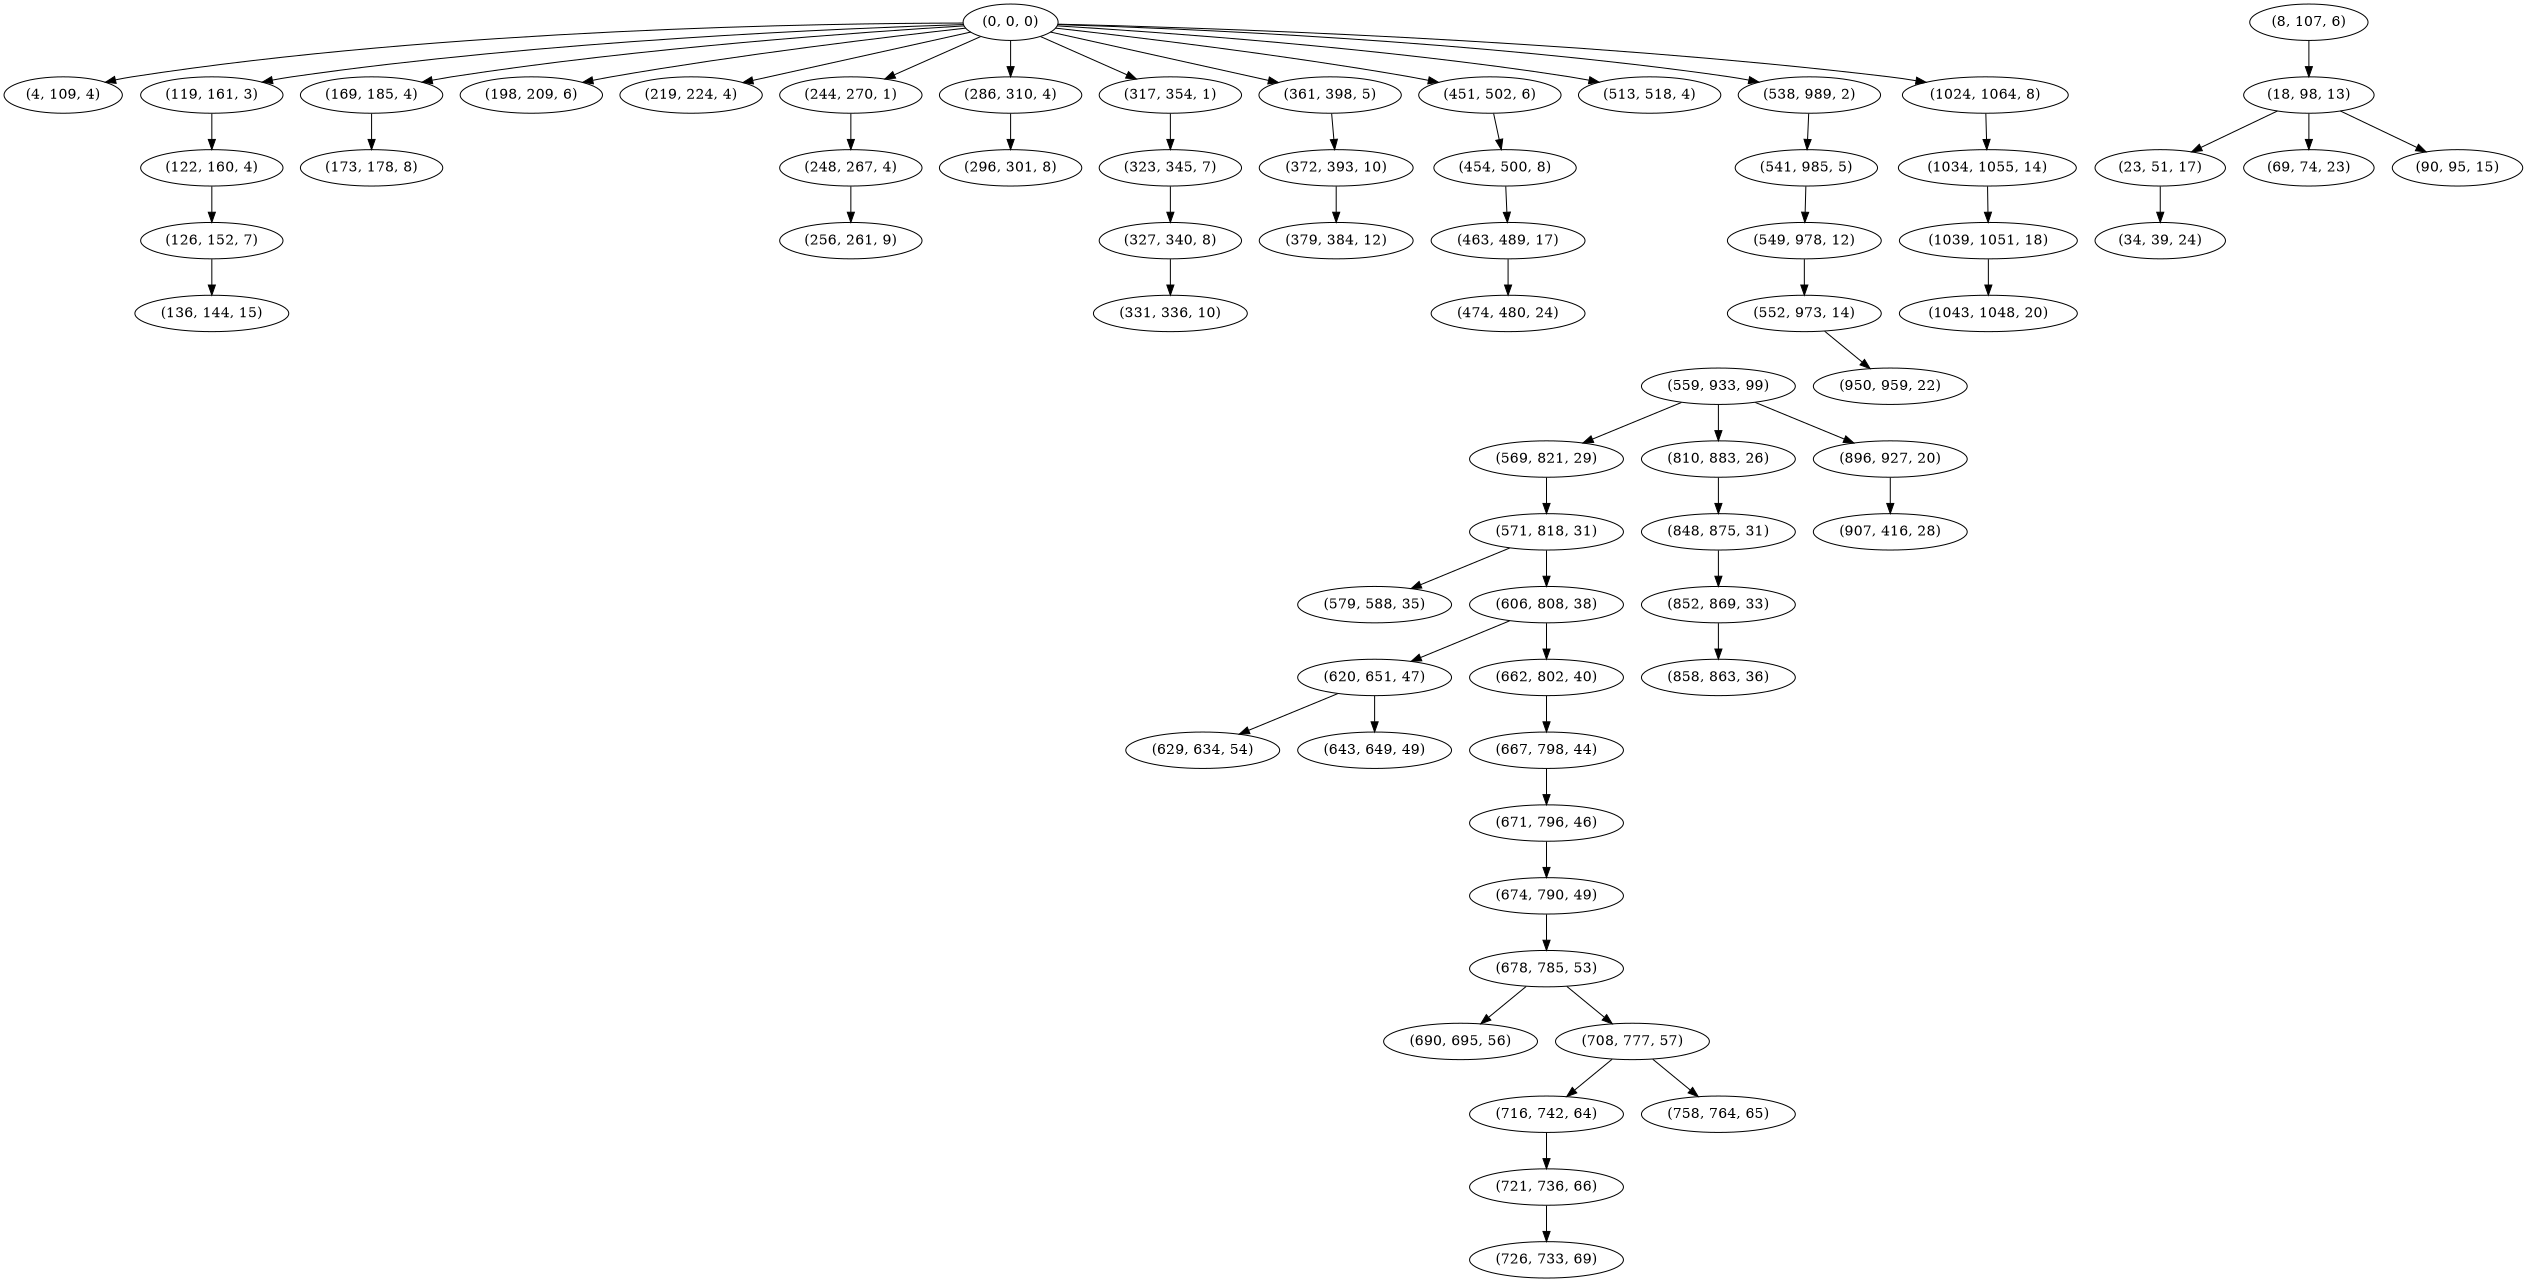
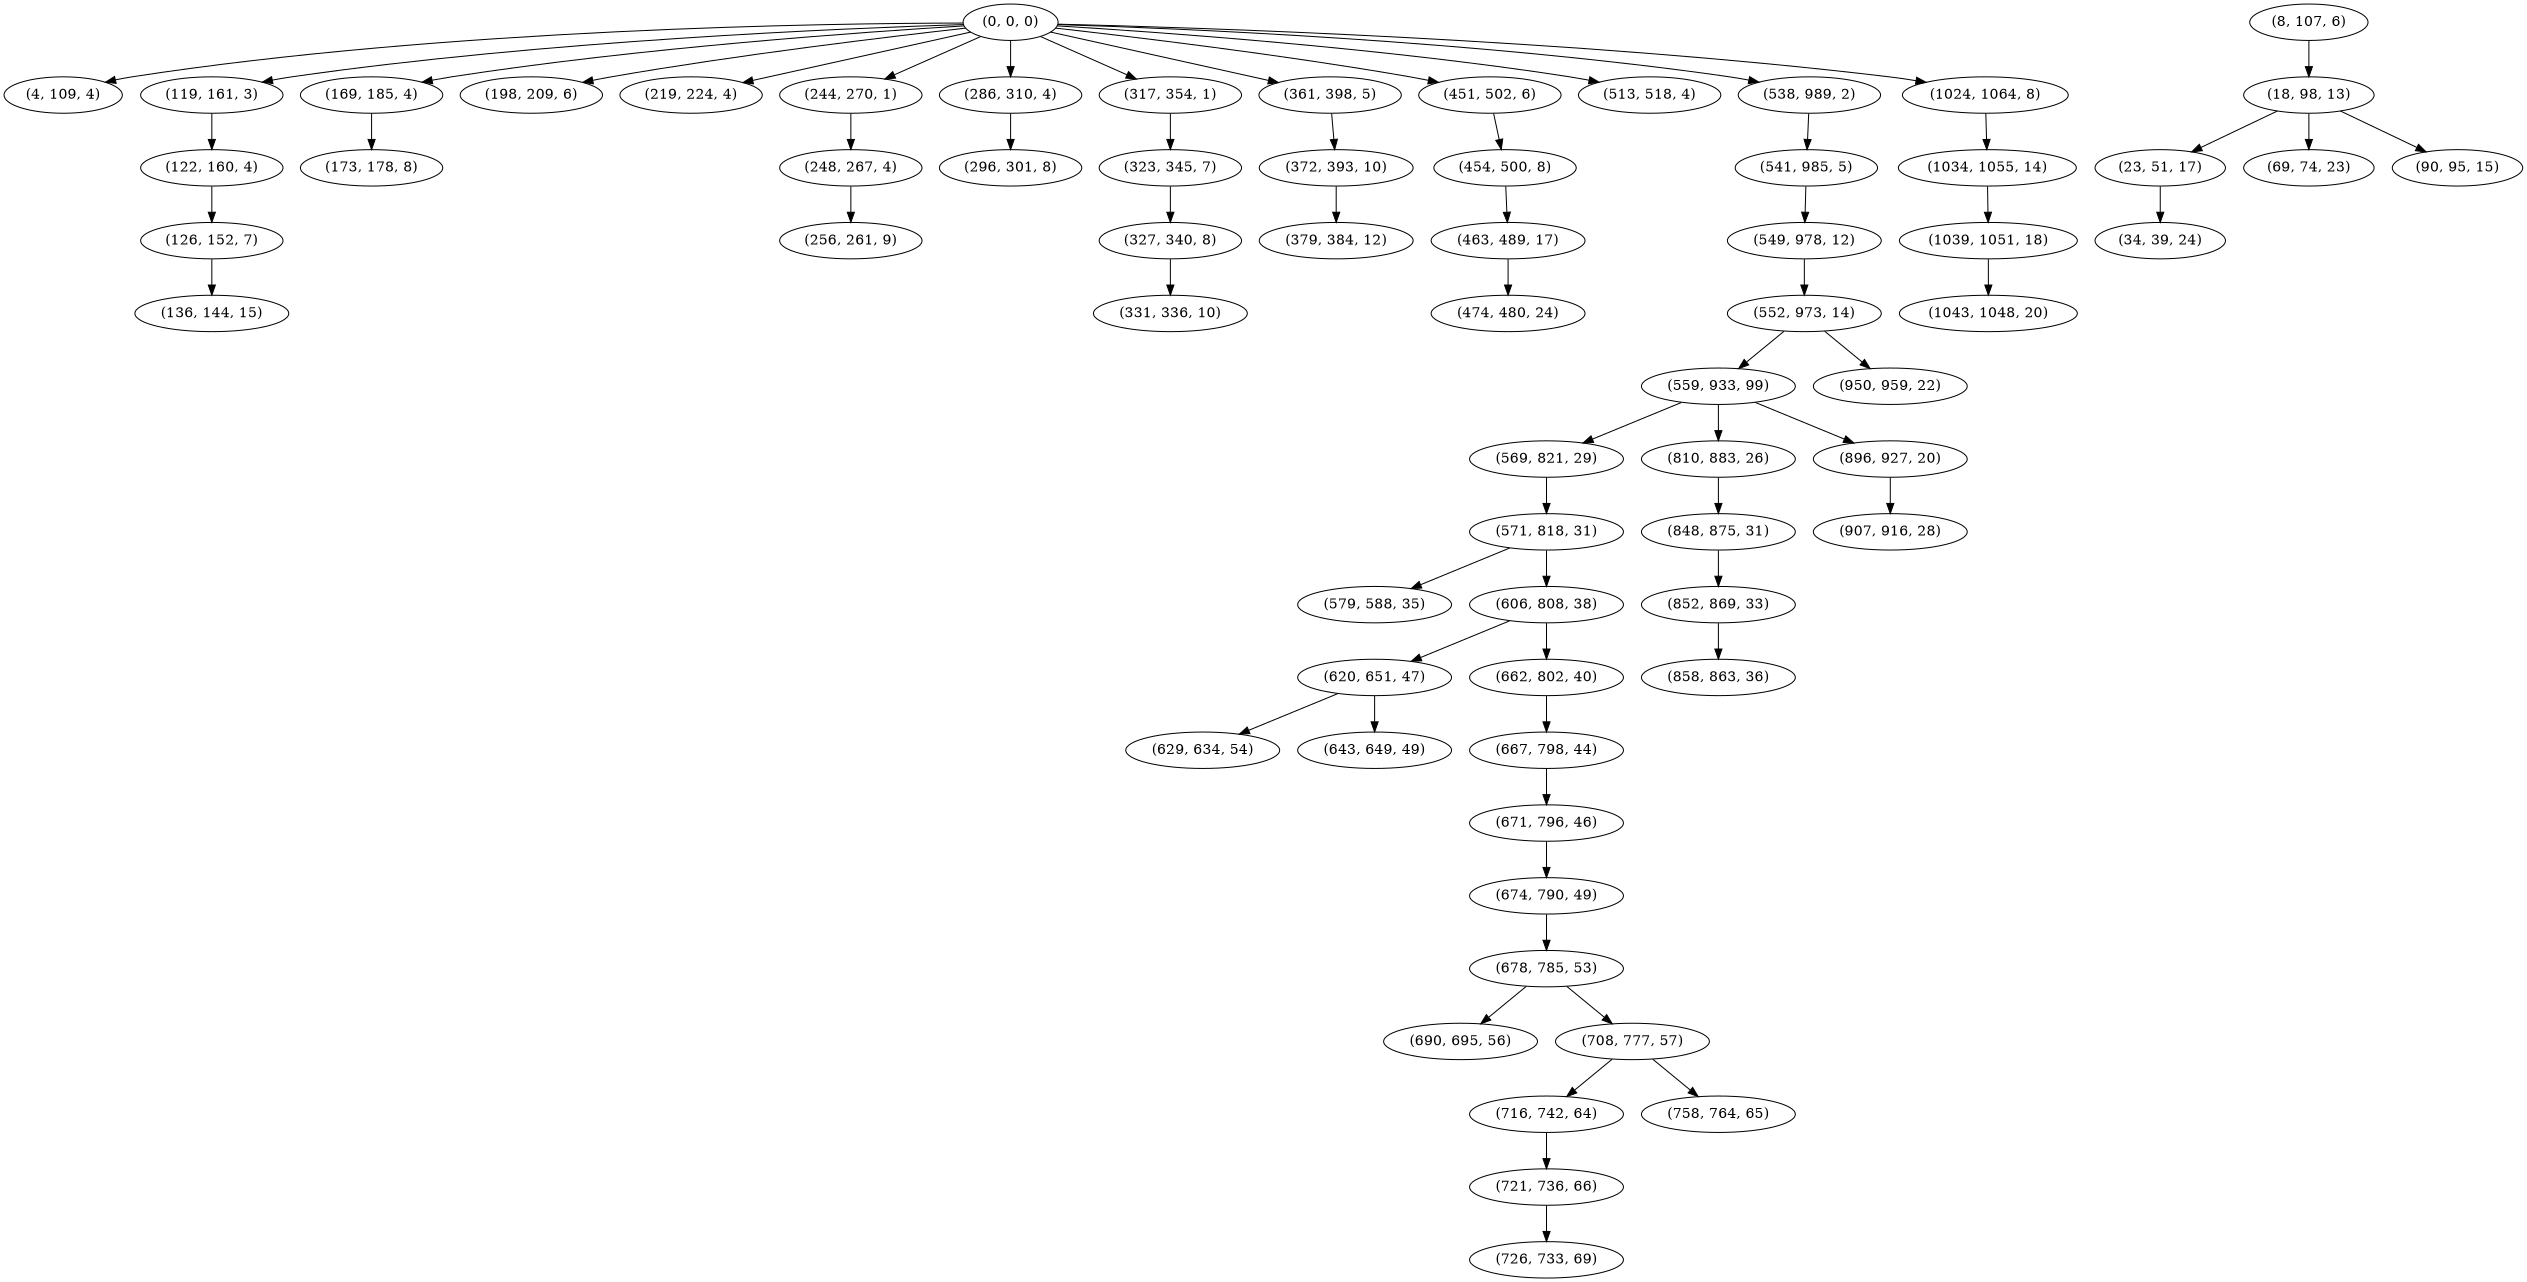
edge "(552, 973, 14)" -> "(559, 933, 99)": added
node "(907, 416, 28)": label "(907, 416, 28)" -> "(907, 916, 28)"
